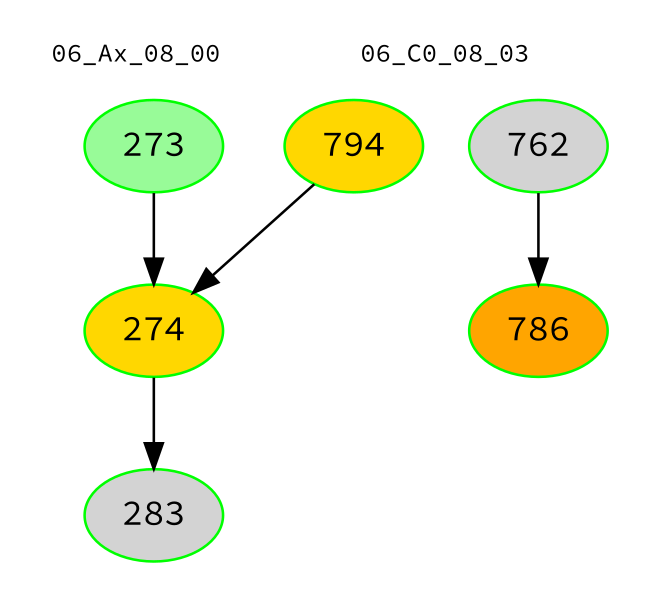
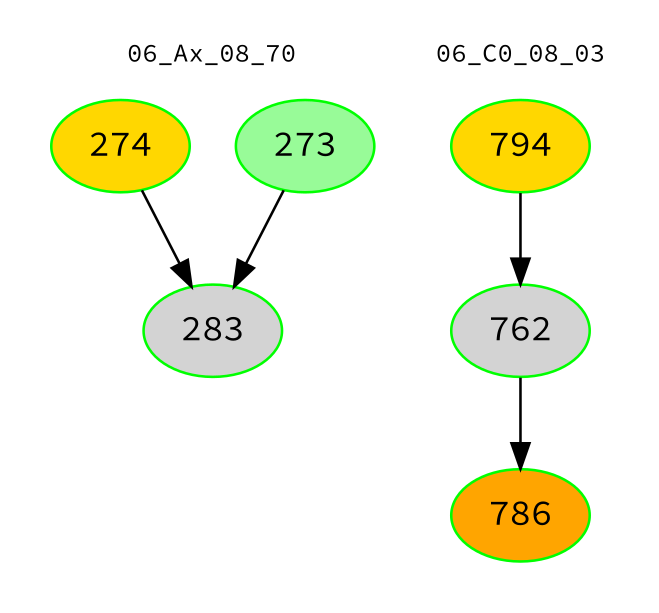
cluster "06_Ax_08_00": label "06_Ax_08_00" -> "06_Ax_08_70"
edge "794" -> "274": now "794" -> "762"
edge "273" -> "274": now "273" -> "283"
